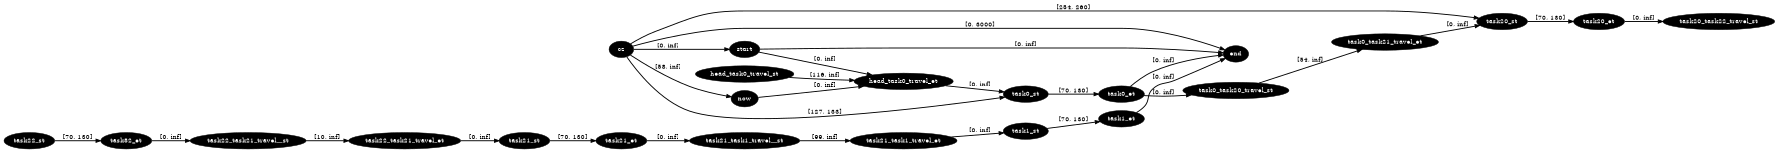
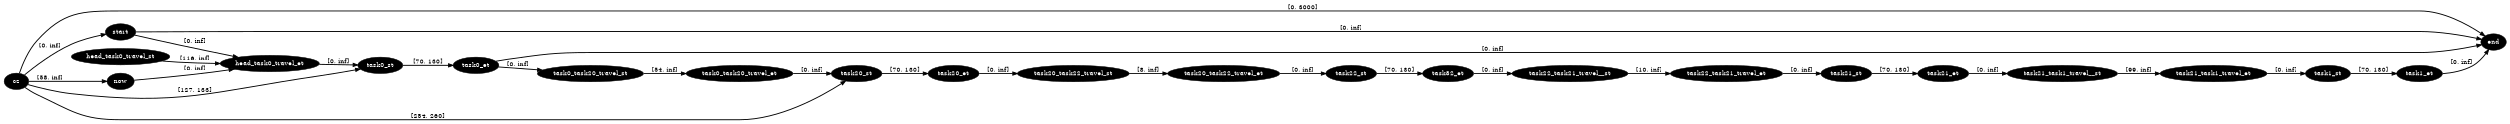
node "task0_task21_travel_et": label "task0_task21_travel_et" -> "task0_task20_travel_et"
node "task20_task22_travel_et": added
